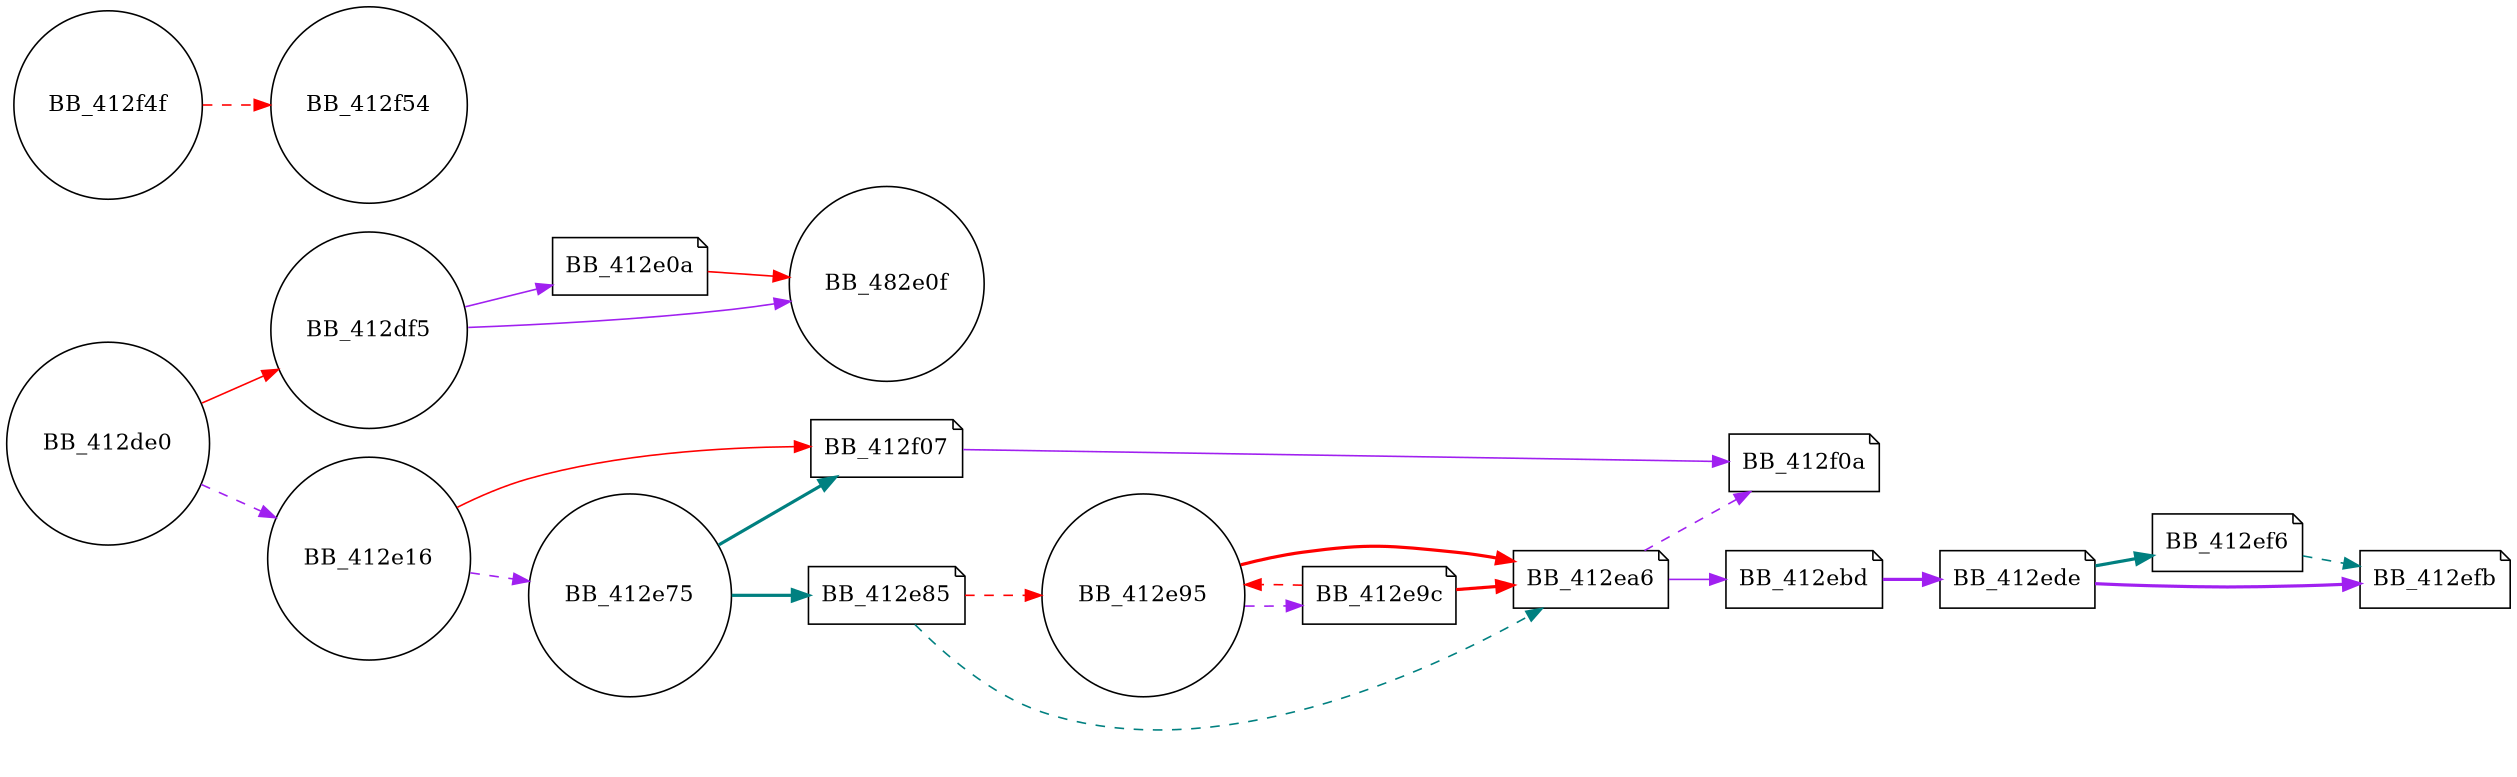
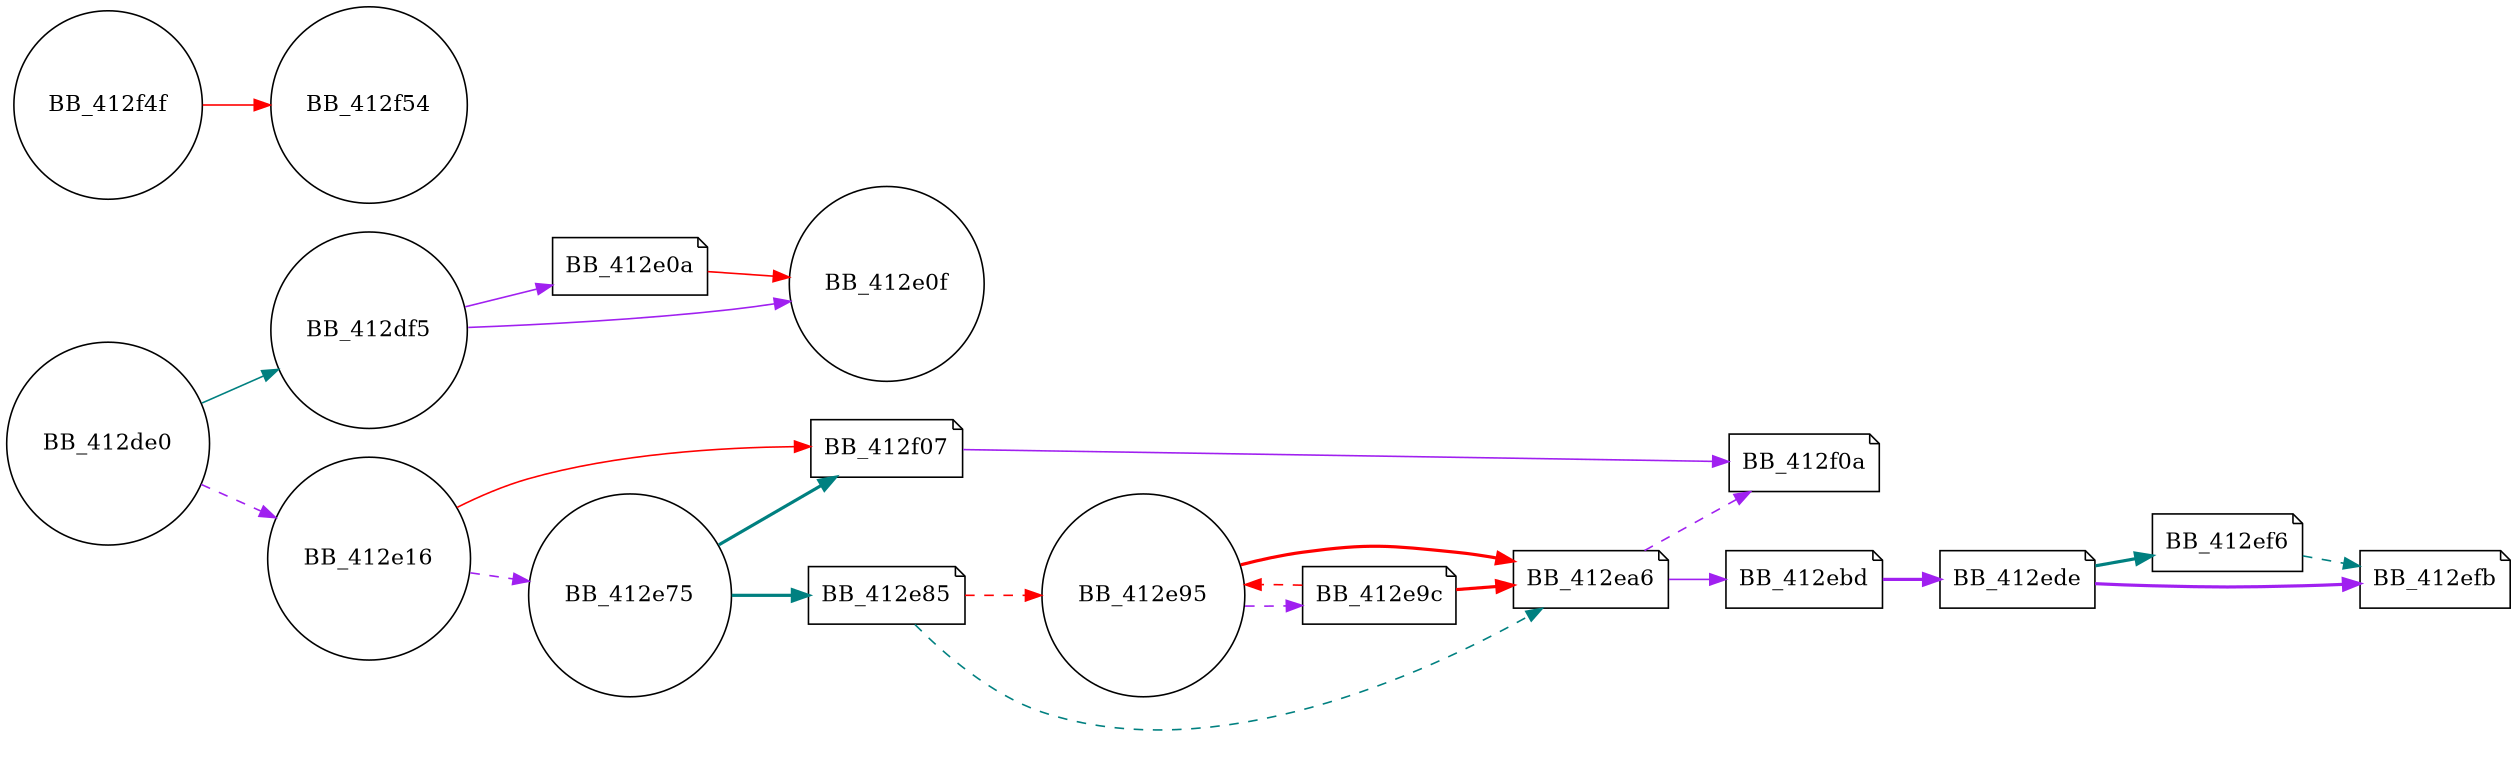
edge "BB_412f4f" -> "BB_412f54": style dashed -> solid
node "BB_482e0f": label "BB_482e0f" -> "BB_412e0f"
edge "BB_412de0" -> "BB_412df5": color red -> teal
